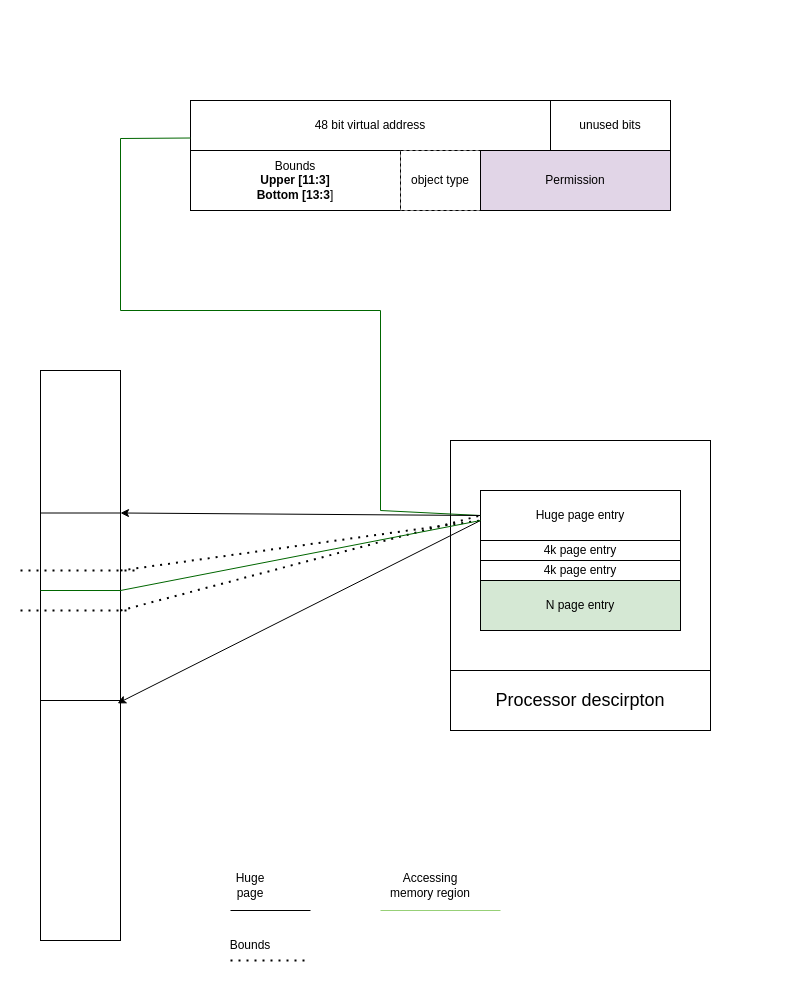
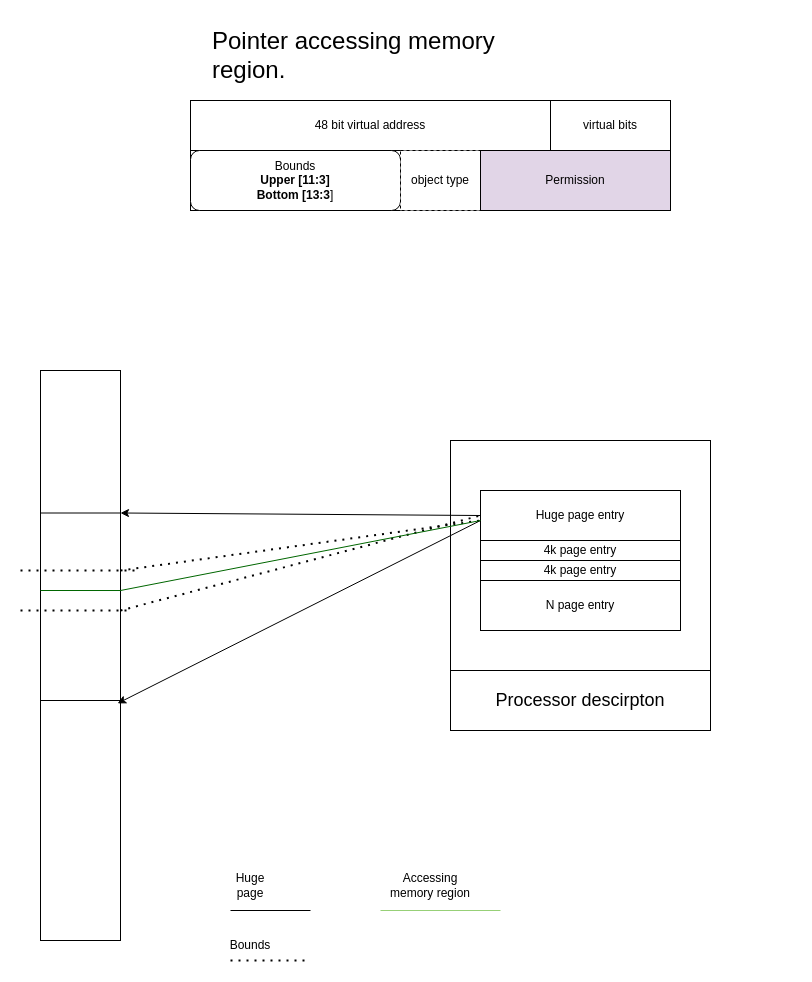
node "Pointer accessing memory region.": added
node "unused bits": label "unused bits" -> "virtual bits"
node "Bounds Upper [11:3] Bottom [13:3]": shape rectangle -> rounded rectangle
edge "48 bit virtual address" -- "Huge page entry": removed
node "N page entry": fillcolor #d5e8d4 -> #ffffff
